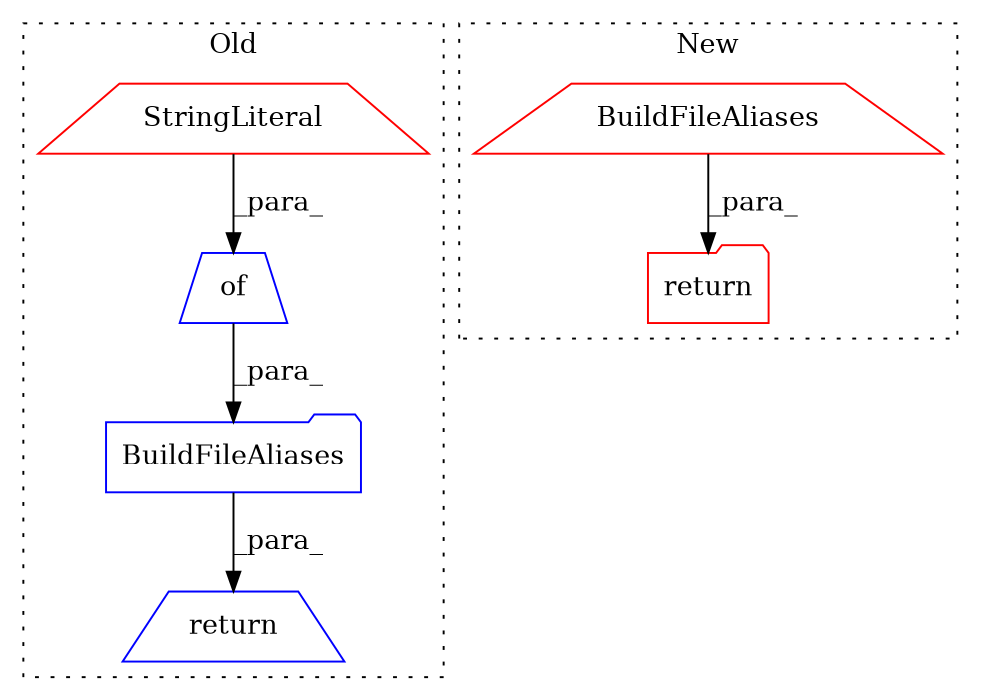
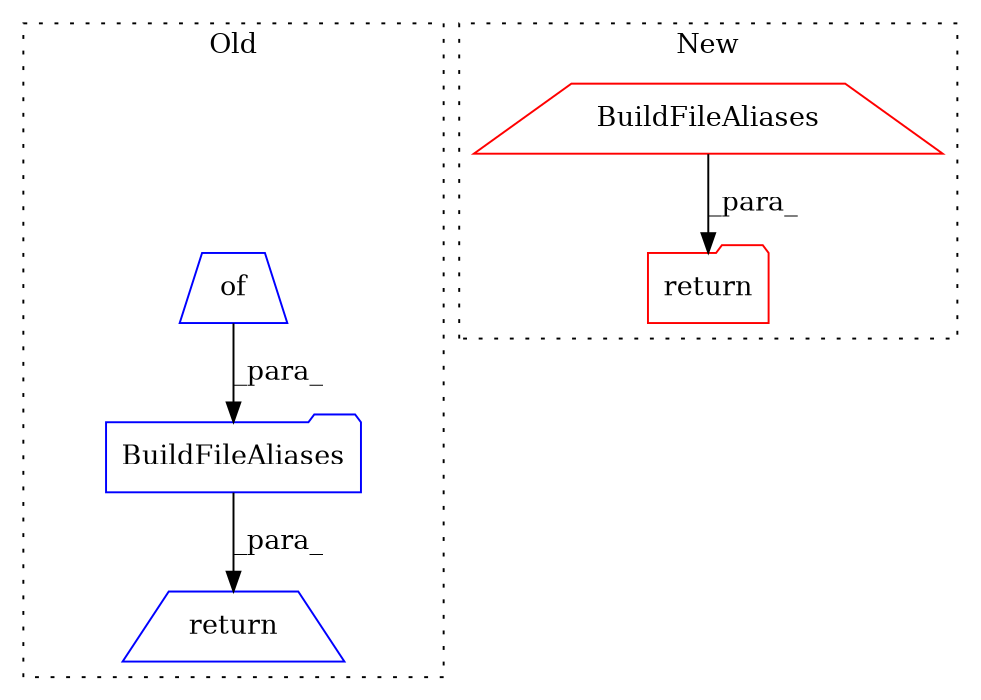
node "StringLiteral": removed
